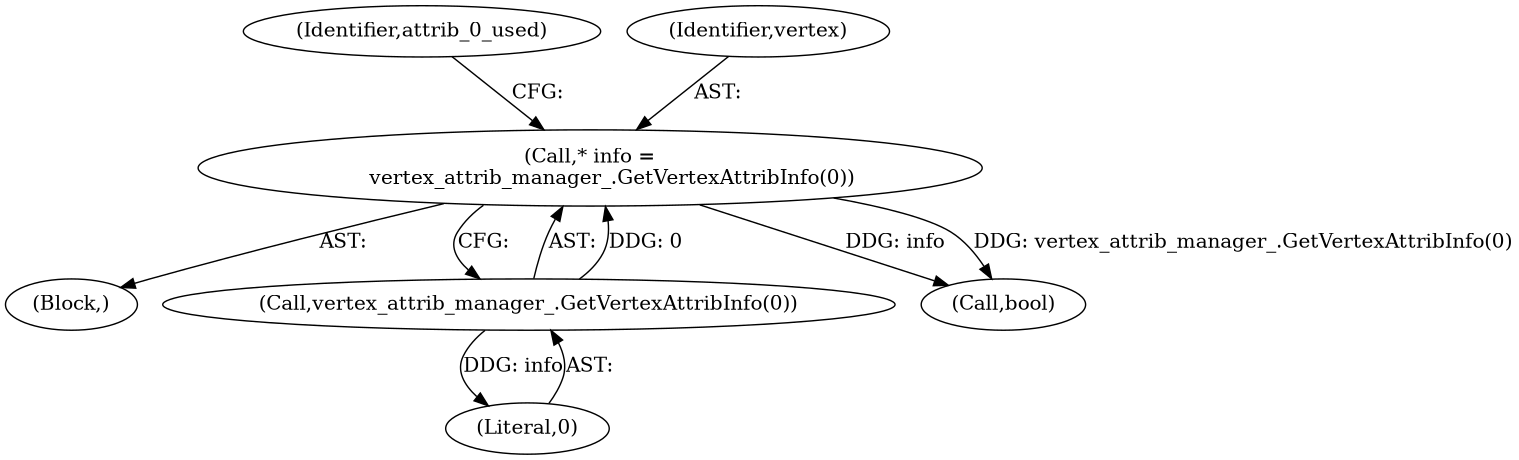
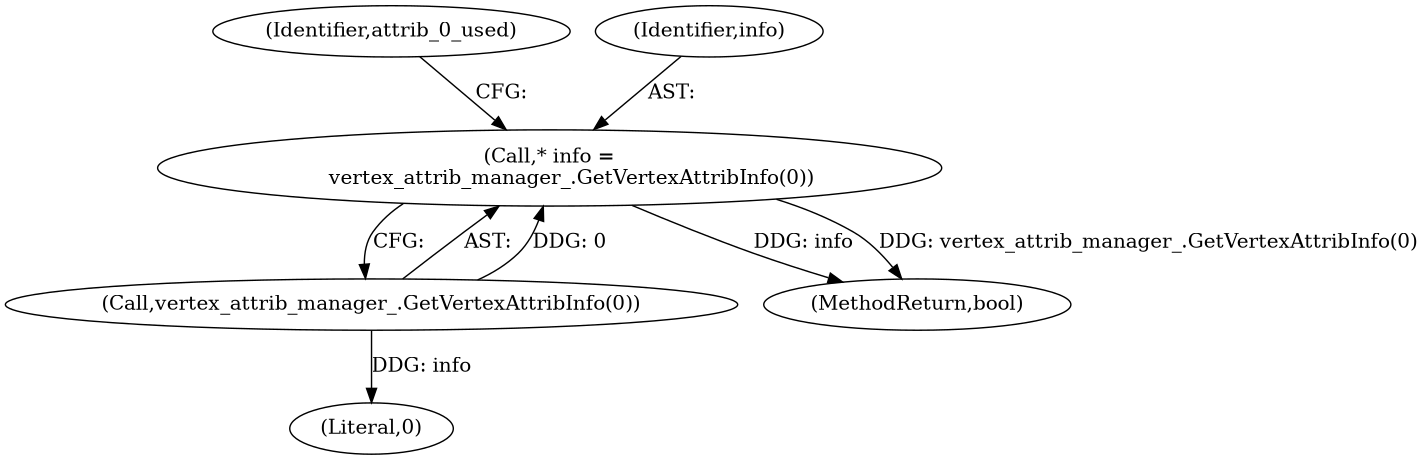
node "(Identifier,vertex)": label "(Identifier,vertex)" -> "(Identifier,info)"
node "(Block,)": removed
node "(Call,bool)": label "(Call,bool)" -> "(MethodReturn,bool)"
edge "(Literal,0)" -> "(Call,vertex_attrib_manager_.GetVertexAttribInfo(0))": removed, label "AST:"
